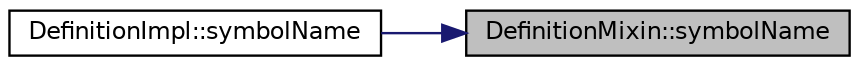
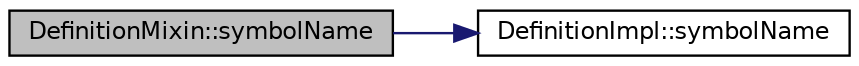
edge "DefinitionImpl::symbolName" -> "DefinitionMixin::symbolName": reversed
